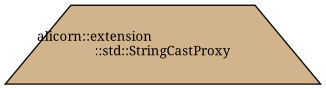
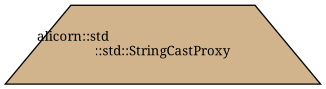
node "alicorn::extension ::std::StringCastProxy": label "alicorn::extension ::std::StringCastProxy" -> "alicorn::std ::std::StringCastProxy"
